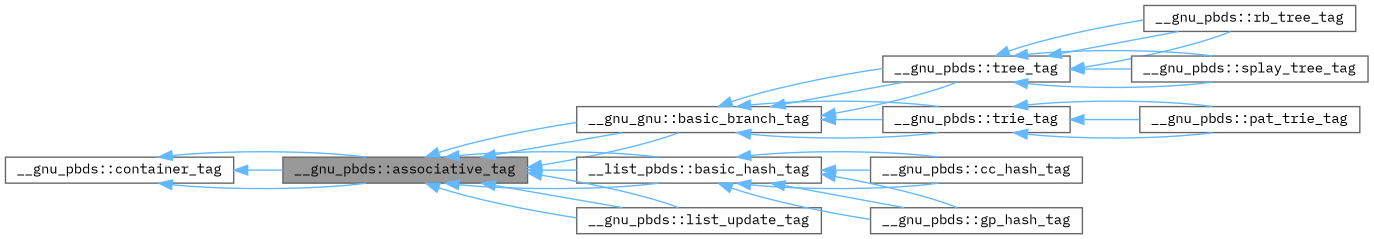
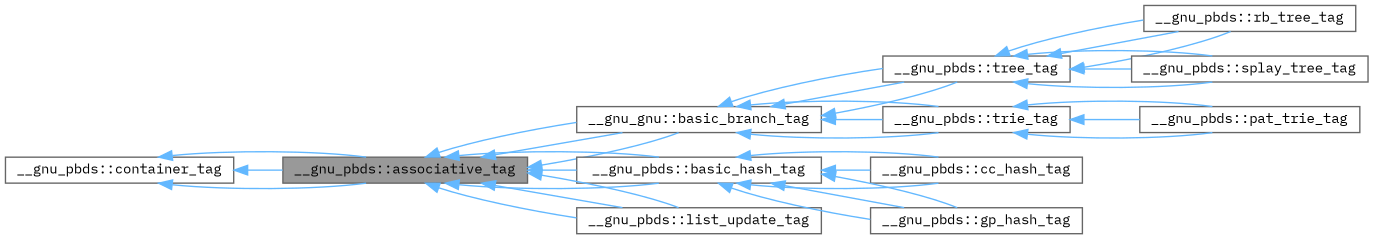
node "__list_pbds::basic_hash_tag": label "__list_pbds::basic_hash_tag" -> "__gnu_pbds::basic_hash_tag"
